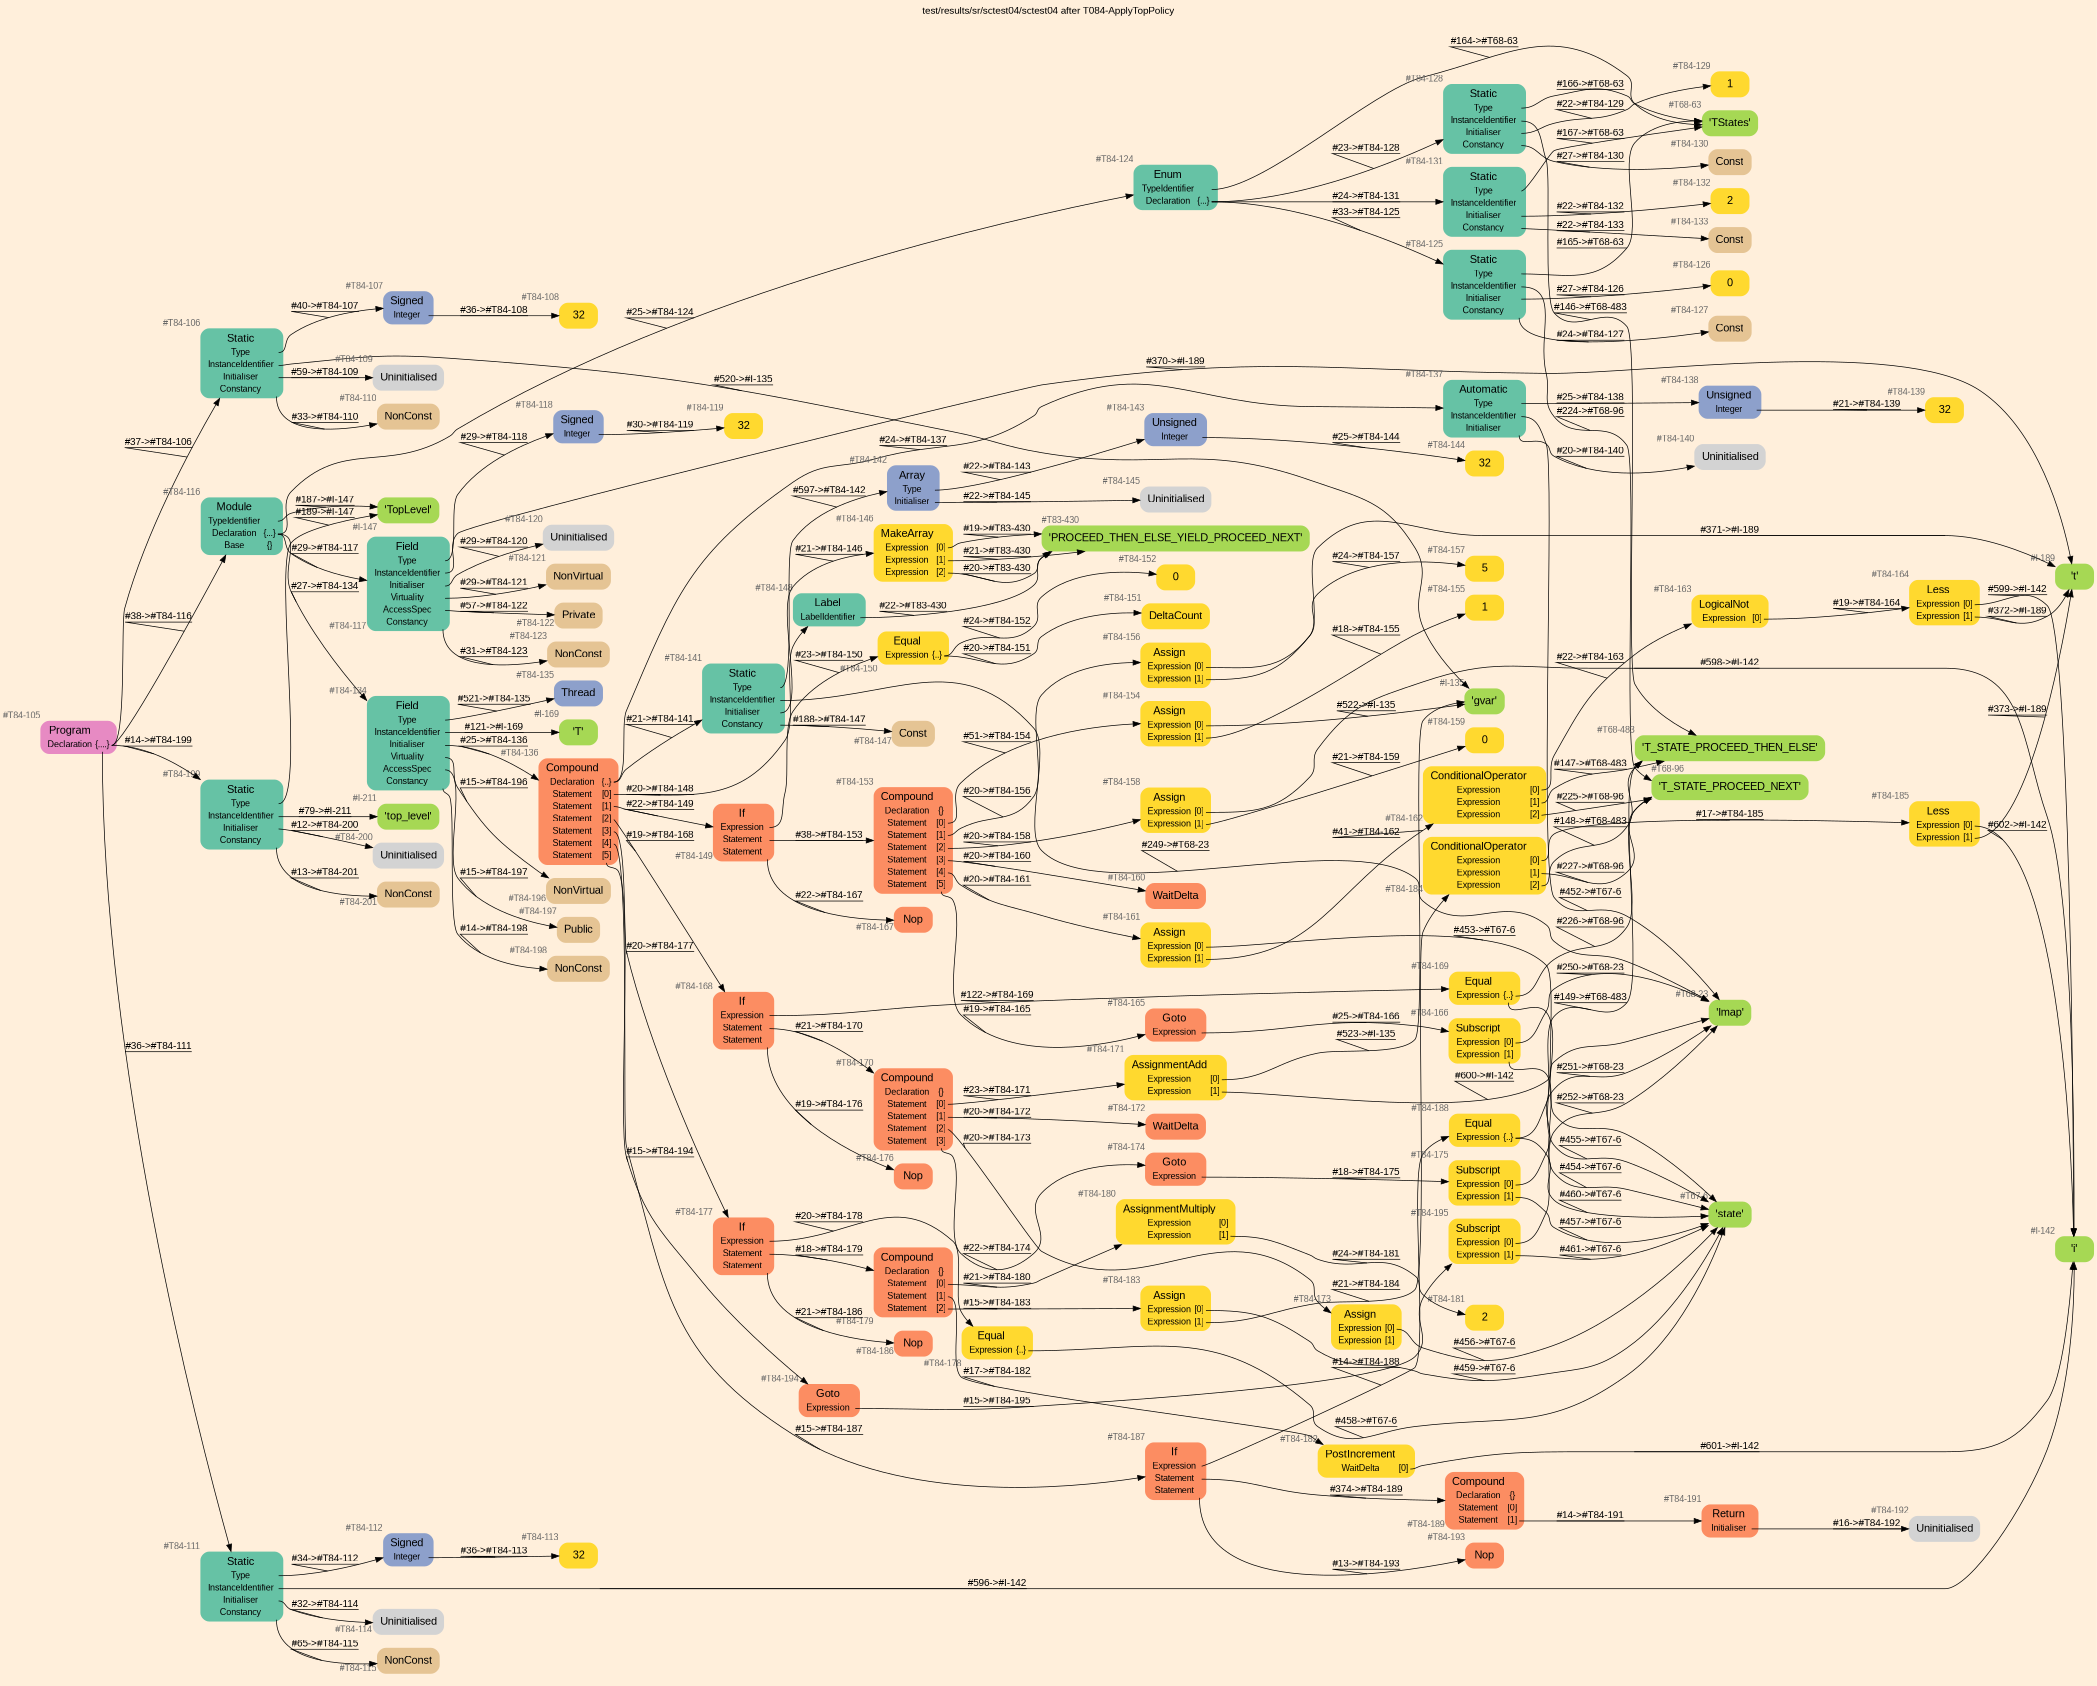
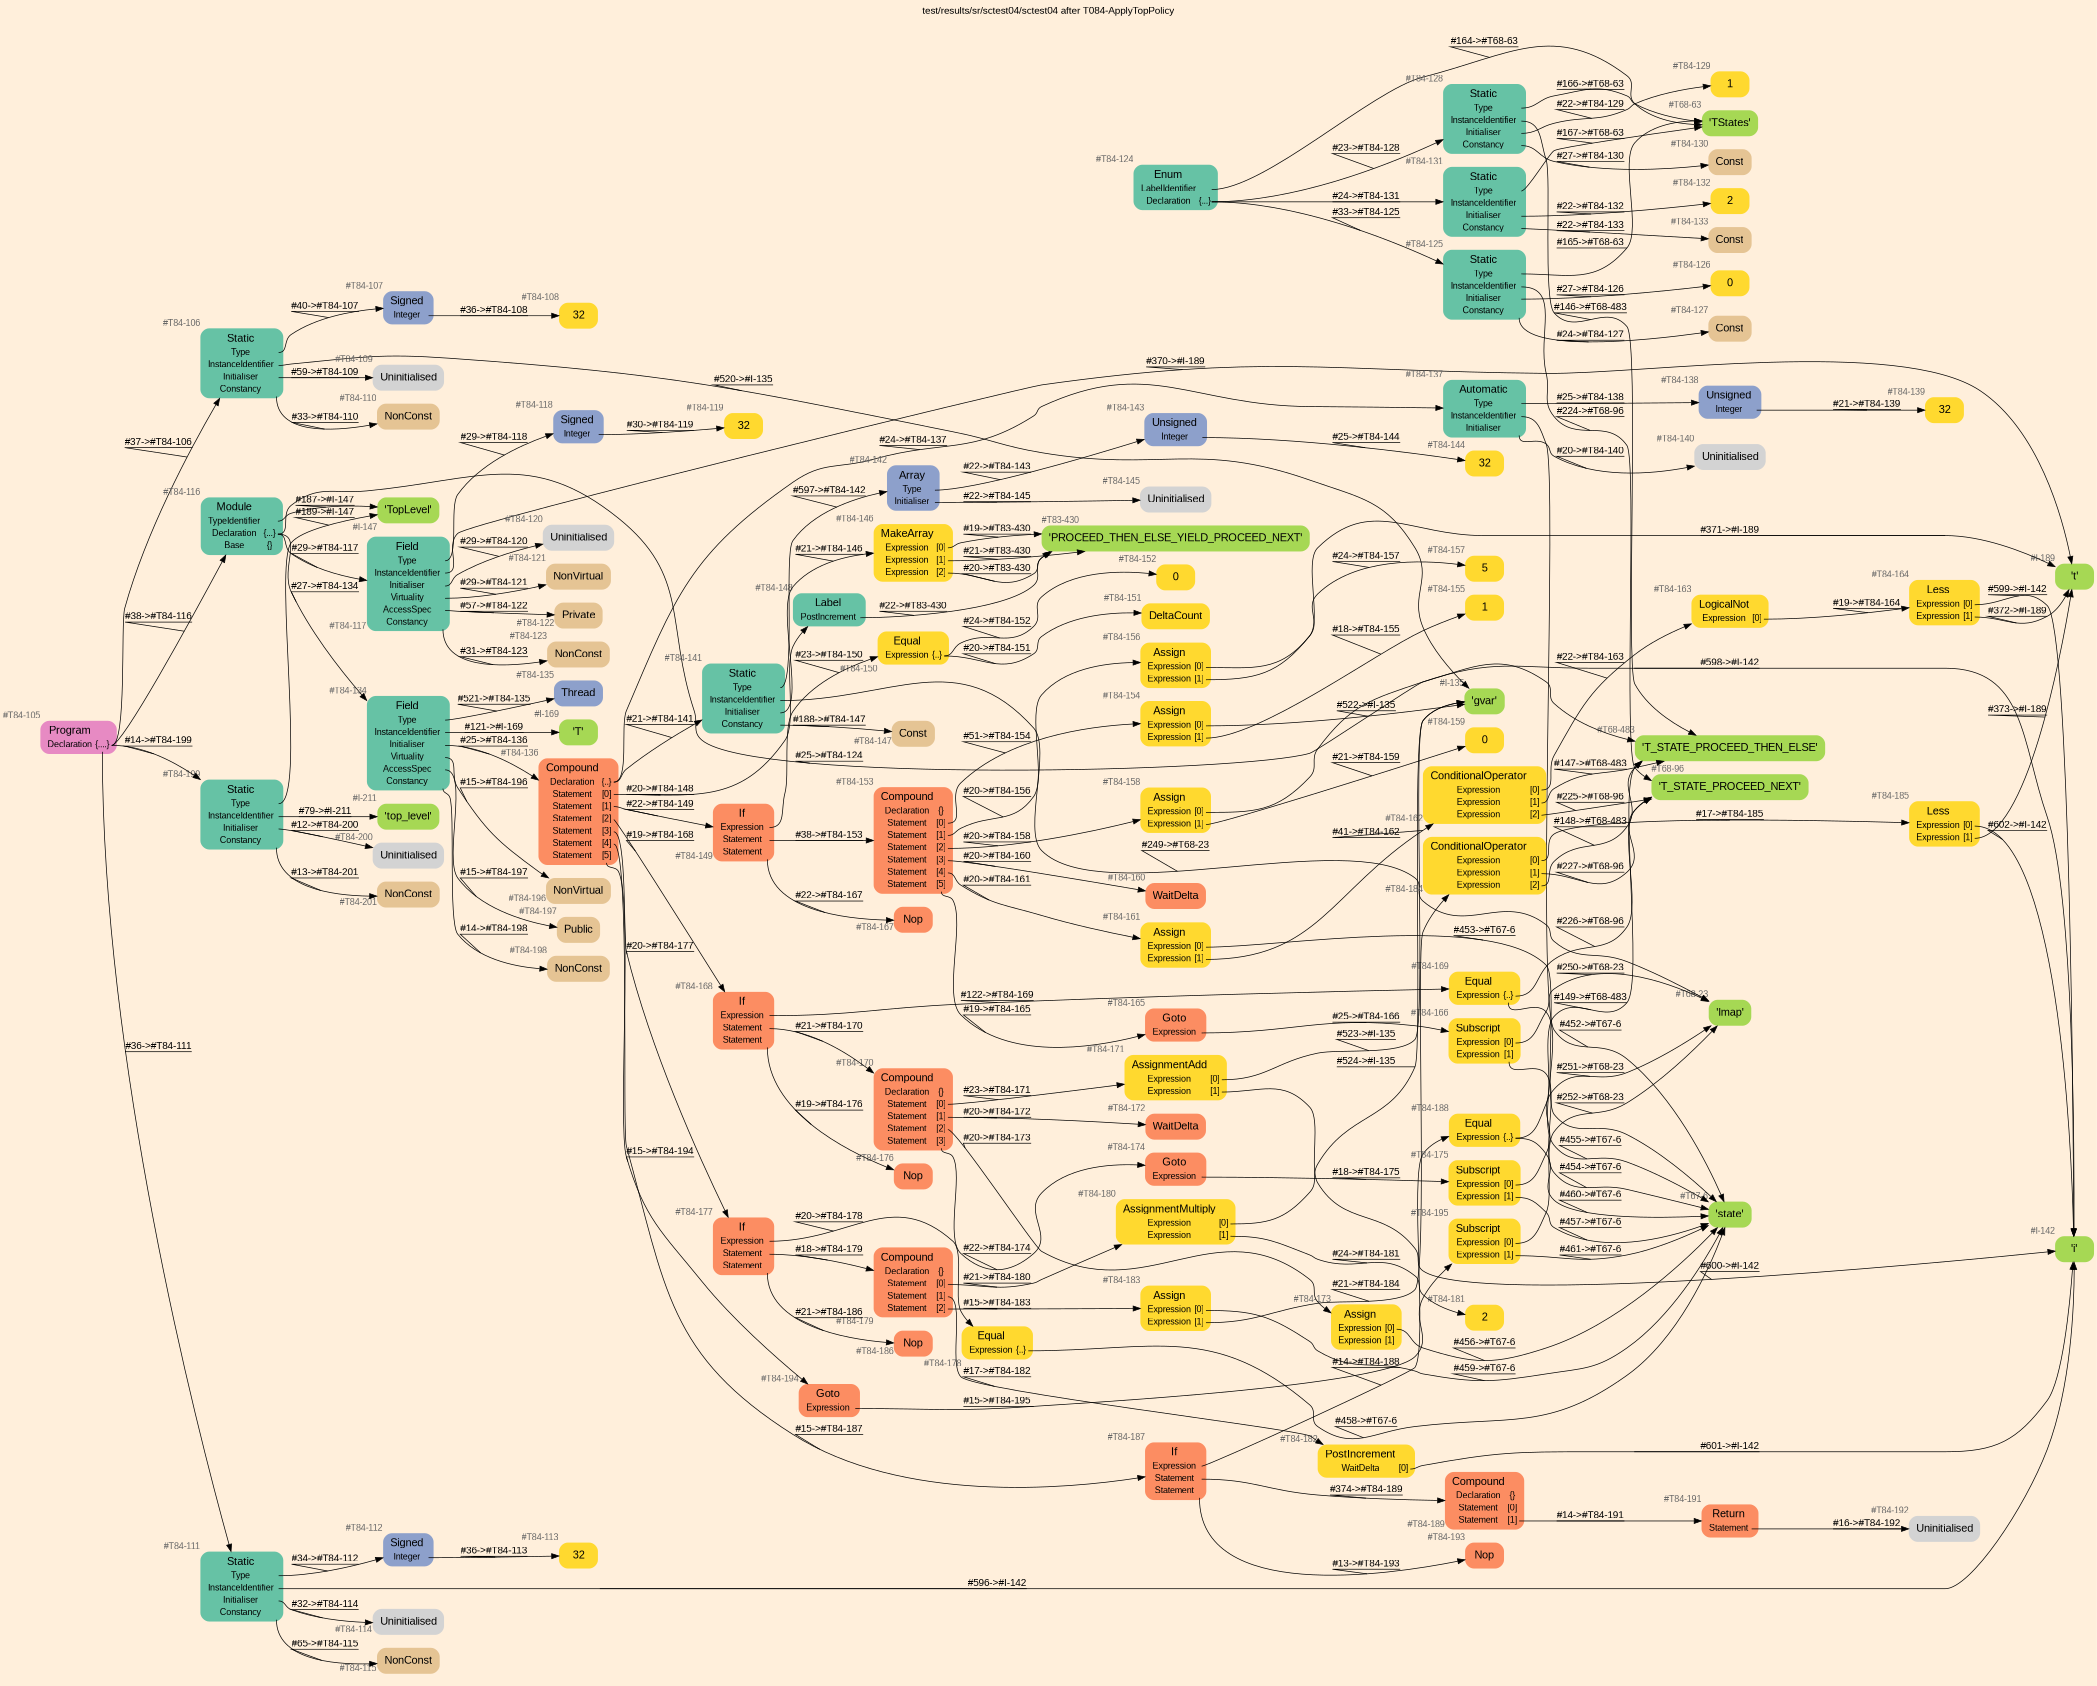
node "Enum": text "TypeIdentifier" -> "LabelIdentifier"
edge "Module" -> "Enum": now "Module" -> "'T_STATE_PROCEED_THEN_ELSE'"
node "Label": text "LabelIdentifier" -> "PostIncrement"
edge "Automatic" -> "'lmap'": now "Automatic" -> "'state'"
edge "AssignmentMultiply" -> "'gvar'": added, label "#524->#I-135"
edge "AssignmentAdd" -> "'lmap'": now "AssignmentAdd" -> "'i'"
node "Return": text "Initialiser" -> "Statement"
